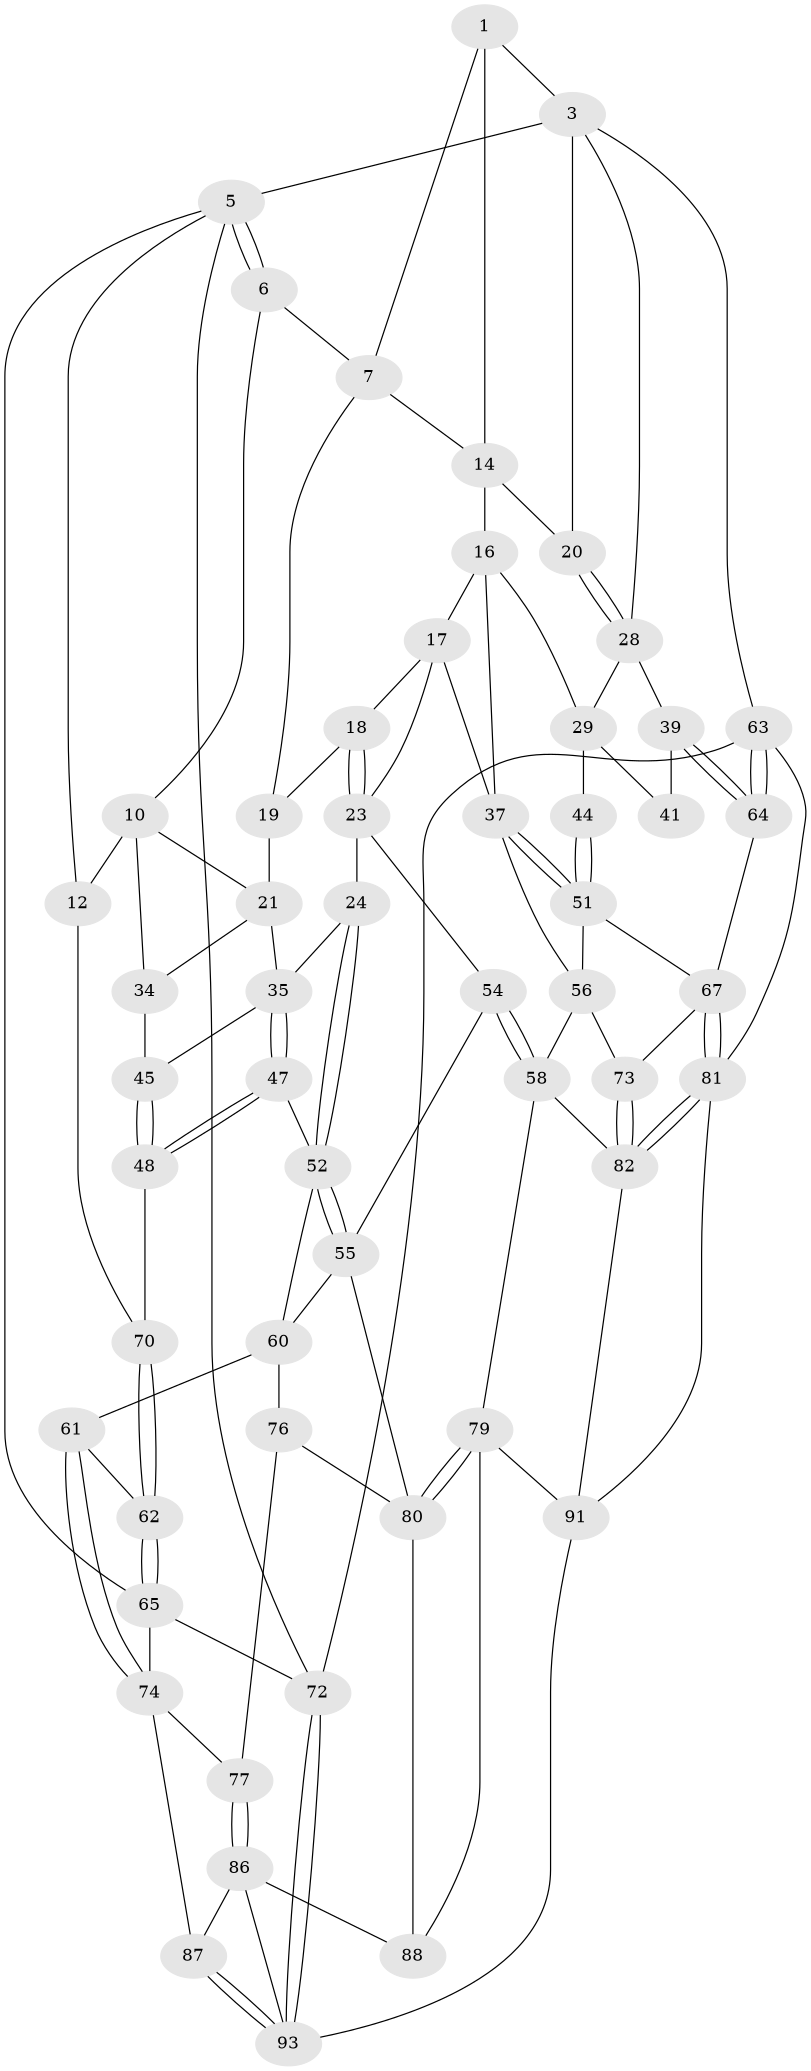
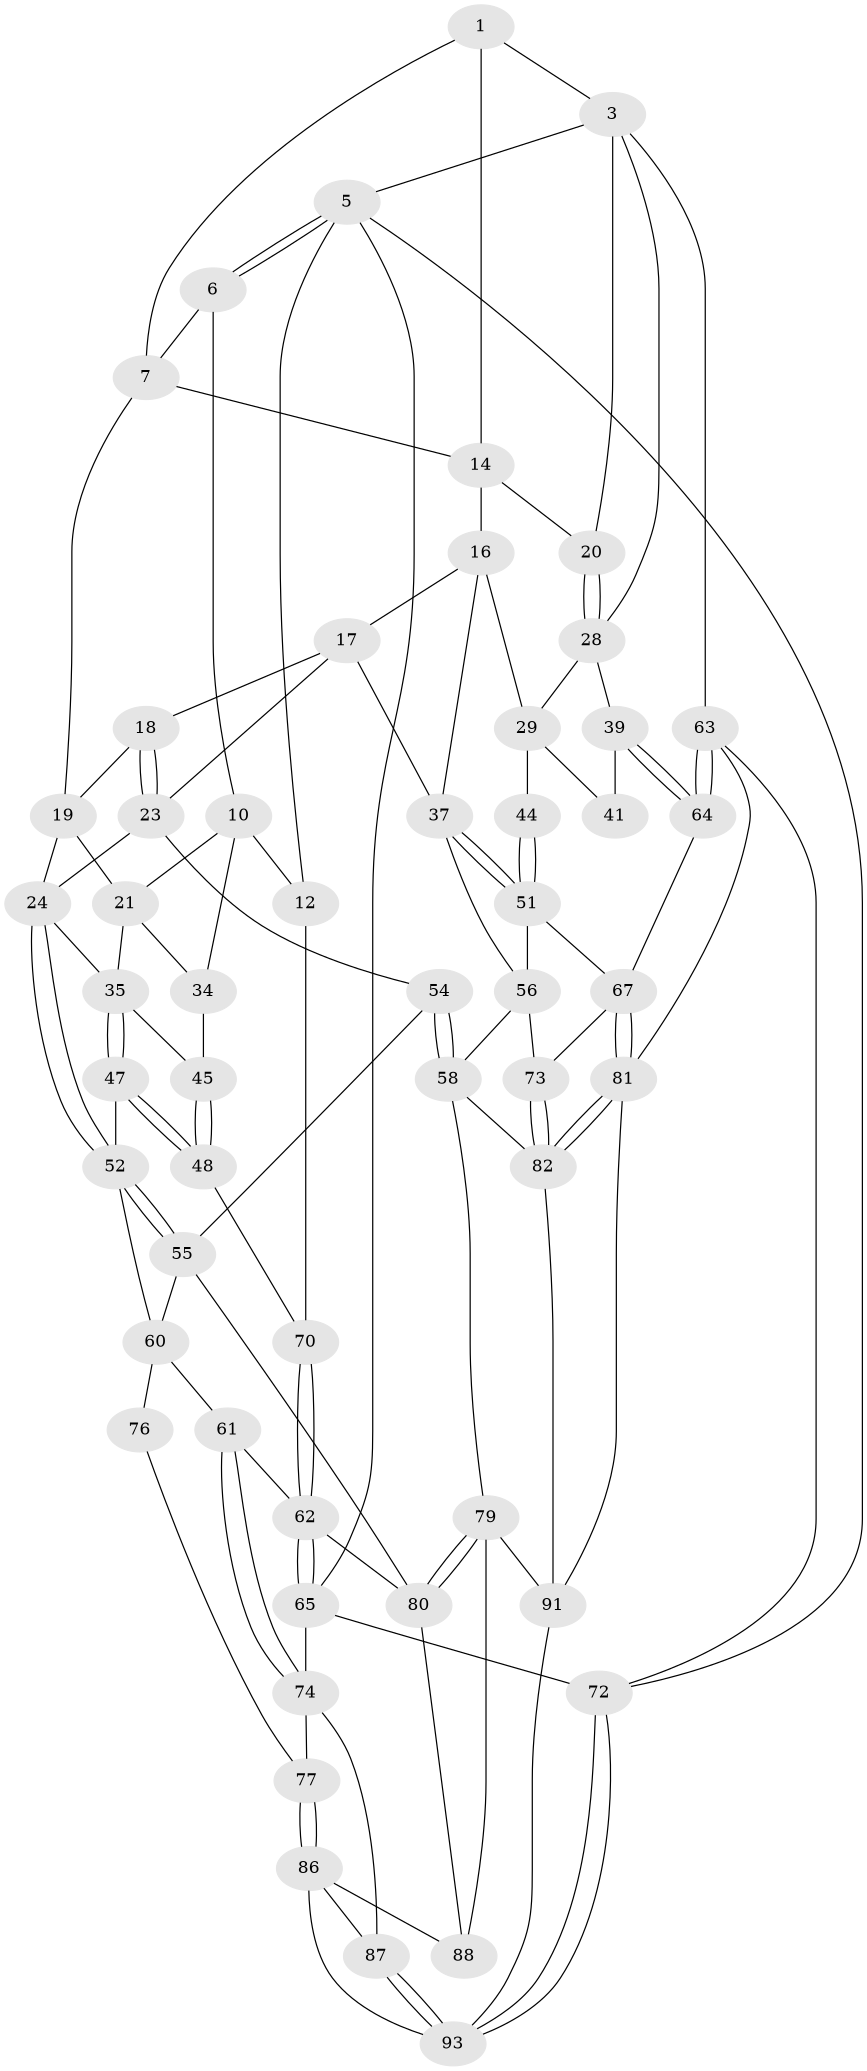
edge "19" -- "24": added
edge "76" -- "80": now "62" -- "80"
